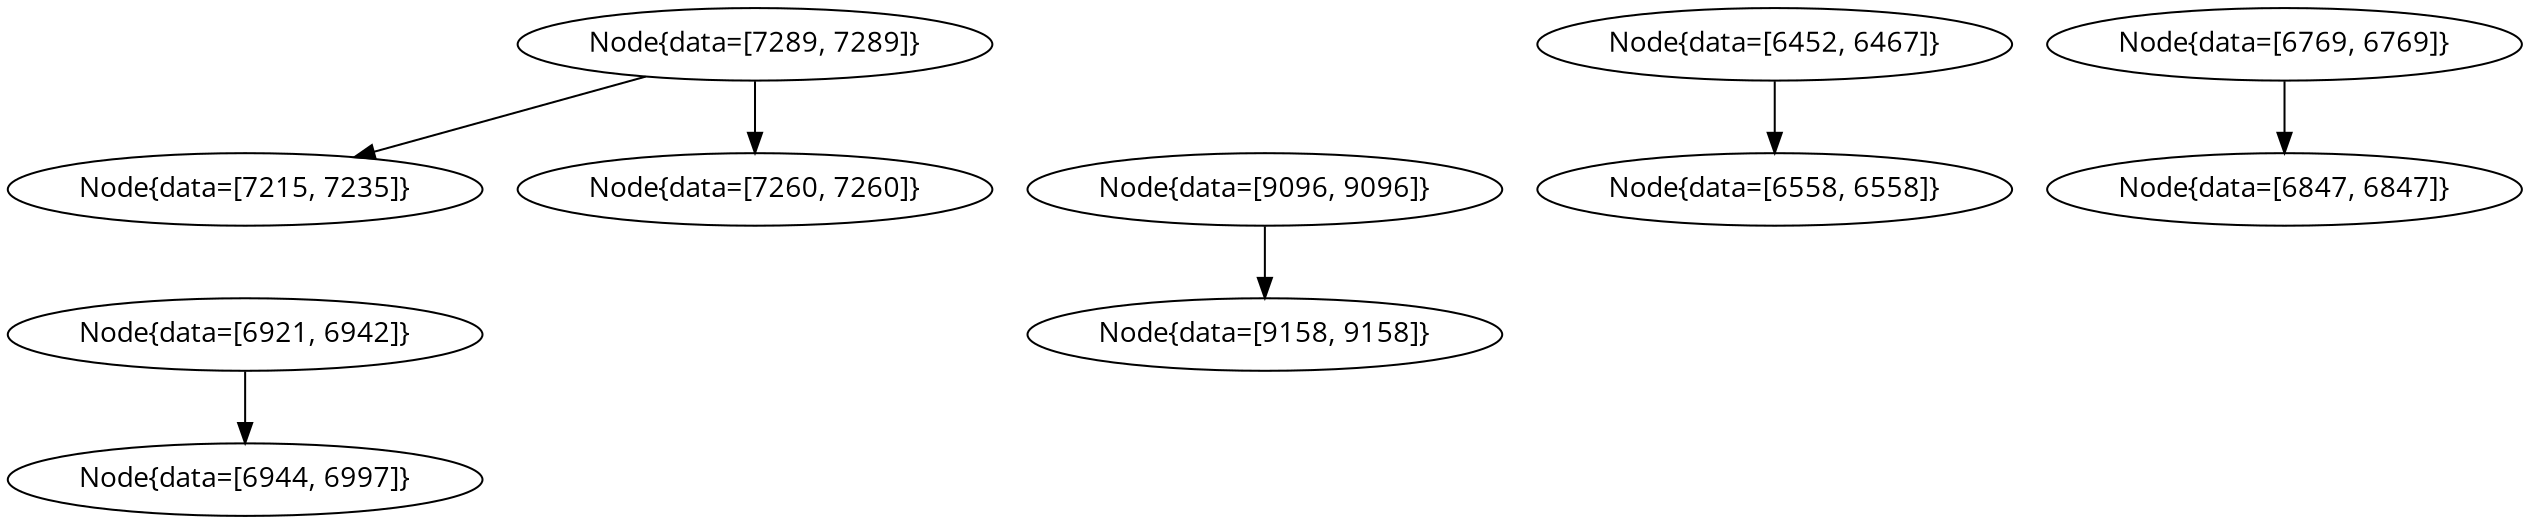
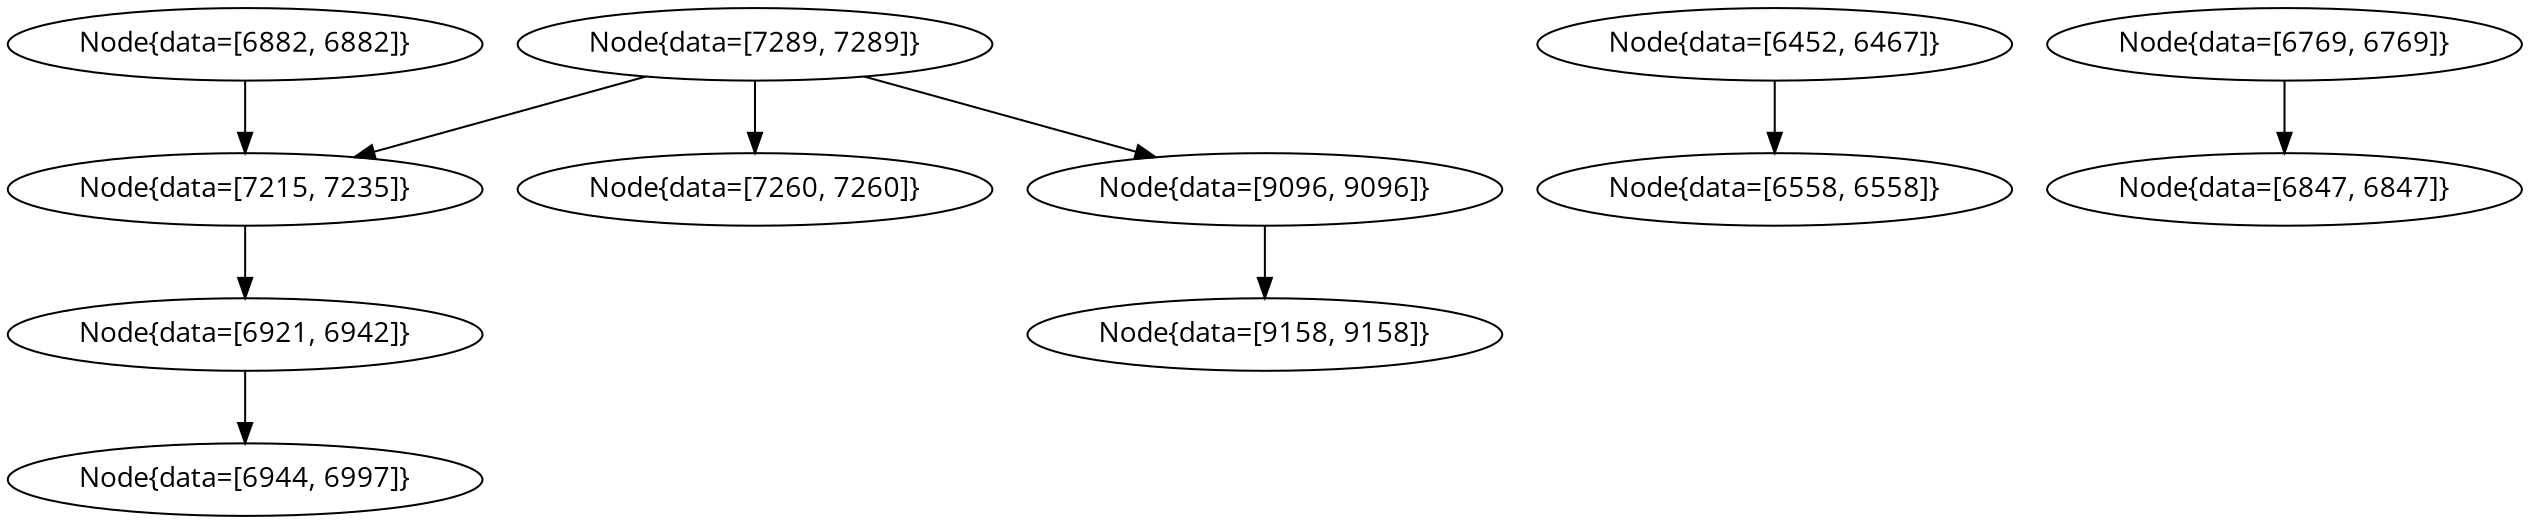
node "Node{data=[6882, 6882]}": added
edge "Node{data=[7289, 7289]}" -> "Node{data=[9096, 9096]}": added
edge "Node{data=[7215, 7235]}" -> "Node{data=[6921, 6942]}": added
